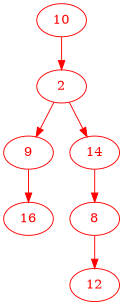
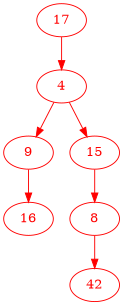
node "10": label "10" -> "17"
node "2": label "2" -> "4"
node "14": label "14" -> "15"
node "12": label "12" -> "42"
